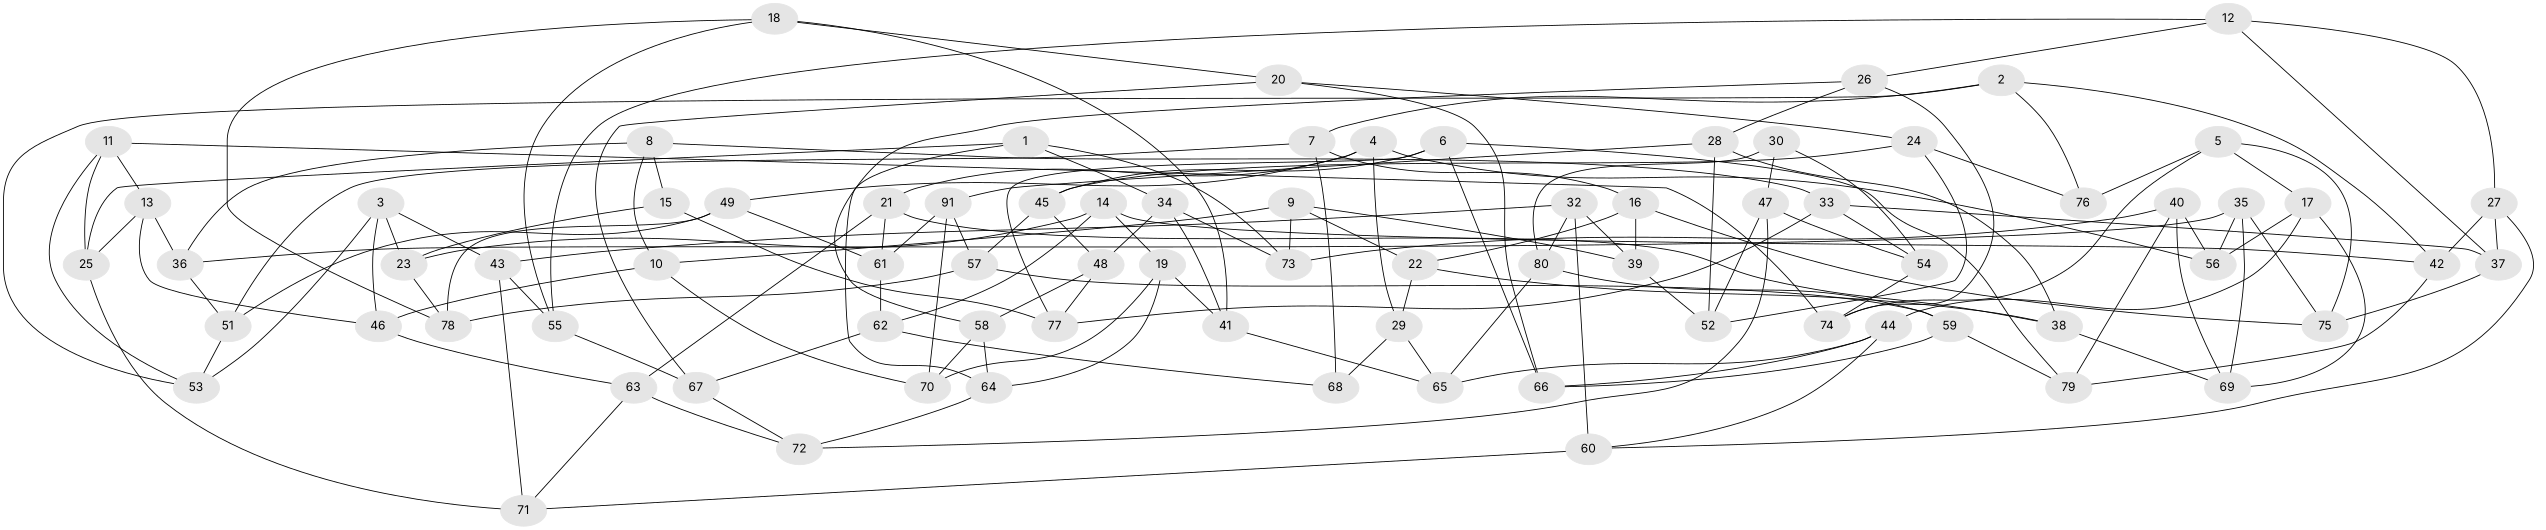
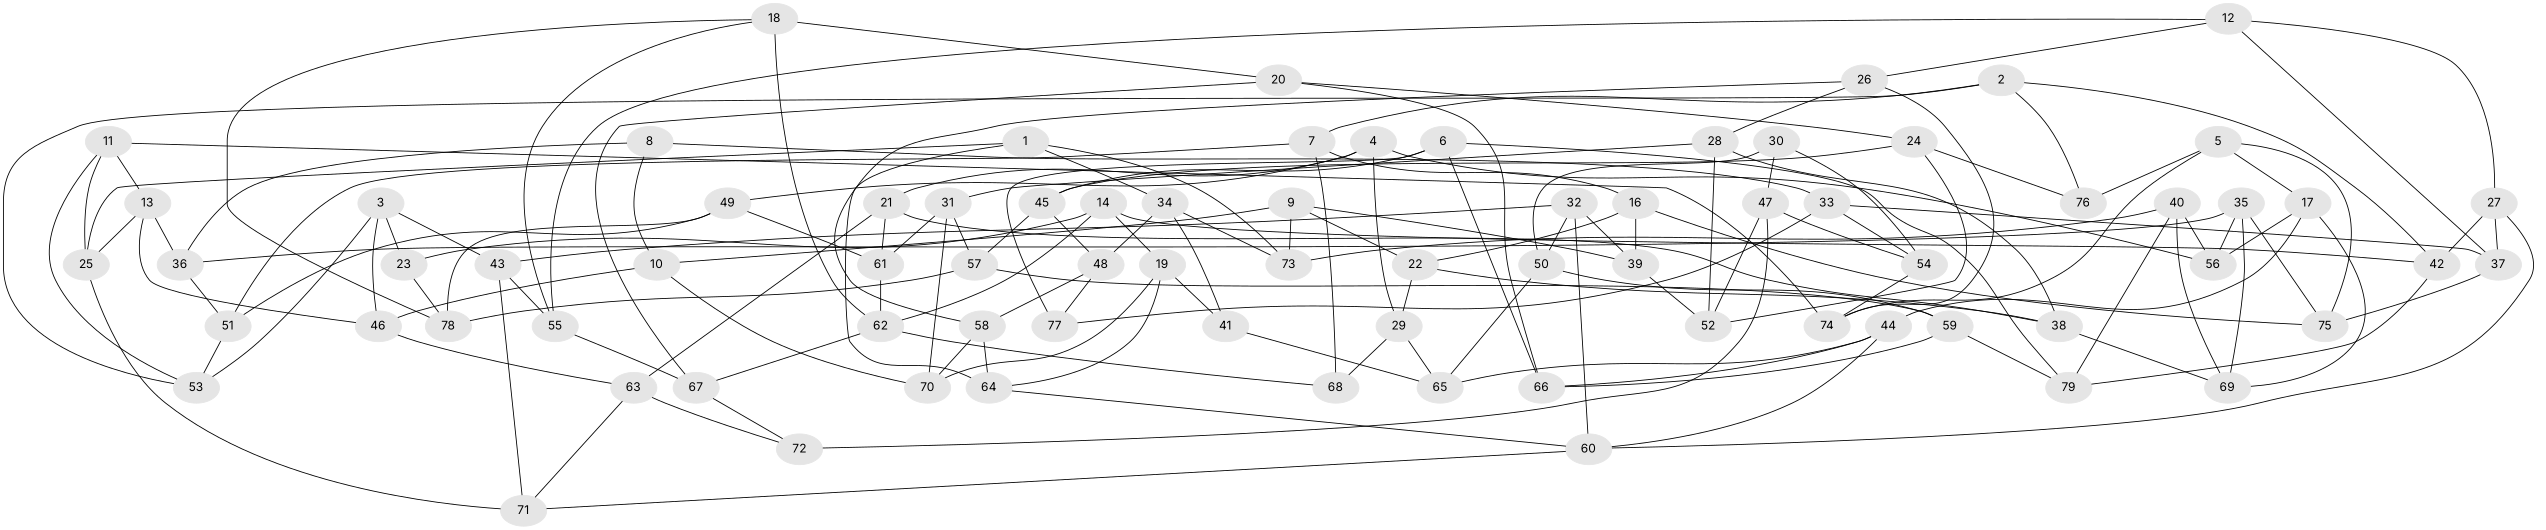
edge "18" -- "41": now "18" -- "62"
node "15": removed
node "91": label "91" -> "31"
node "80": label "80" -> "50"
edge "64" -- "72": now "64" -- "60"
